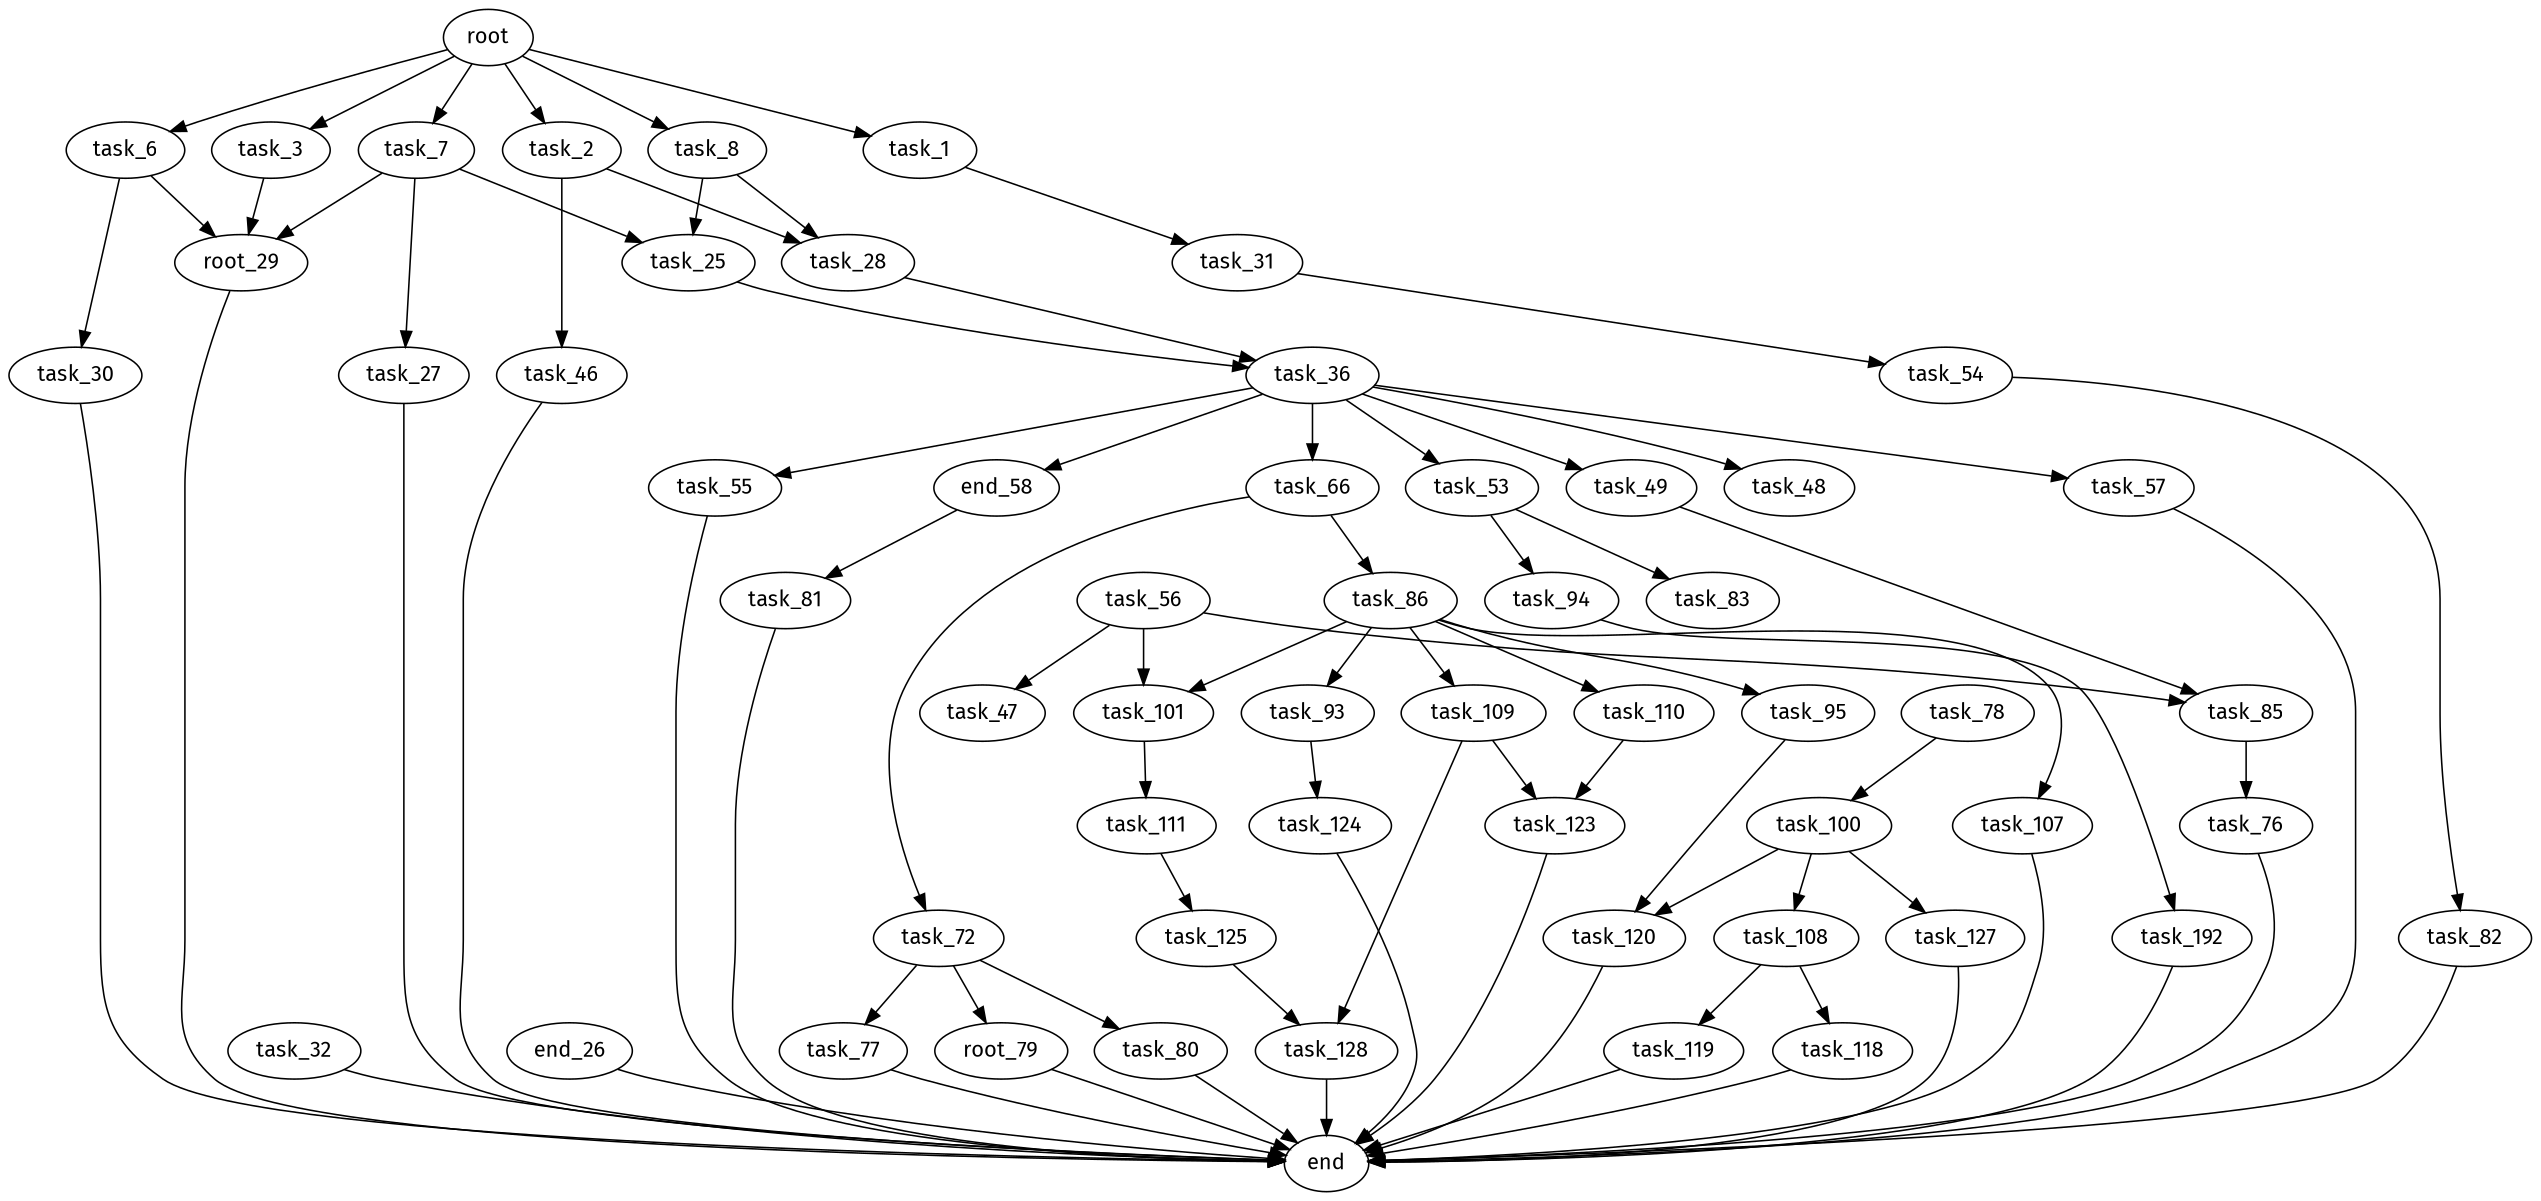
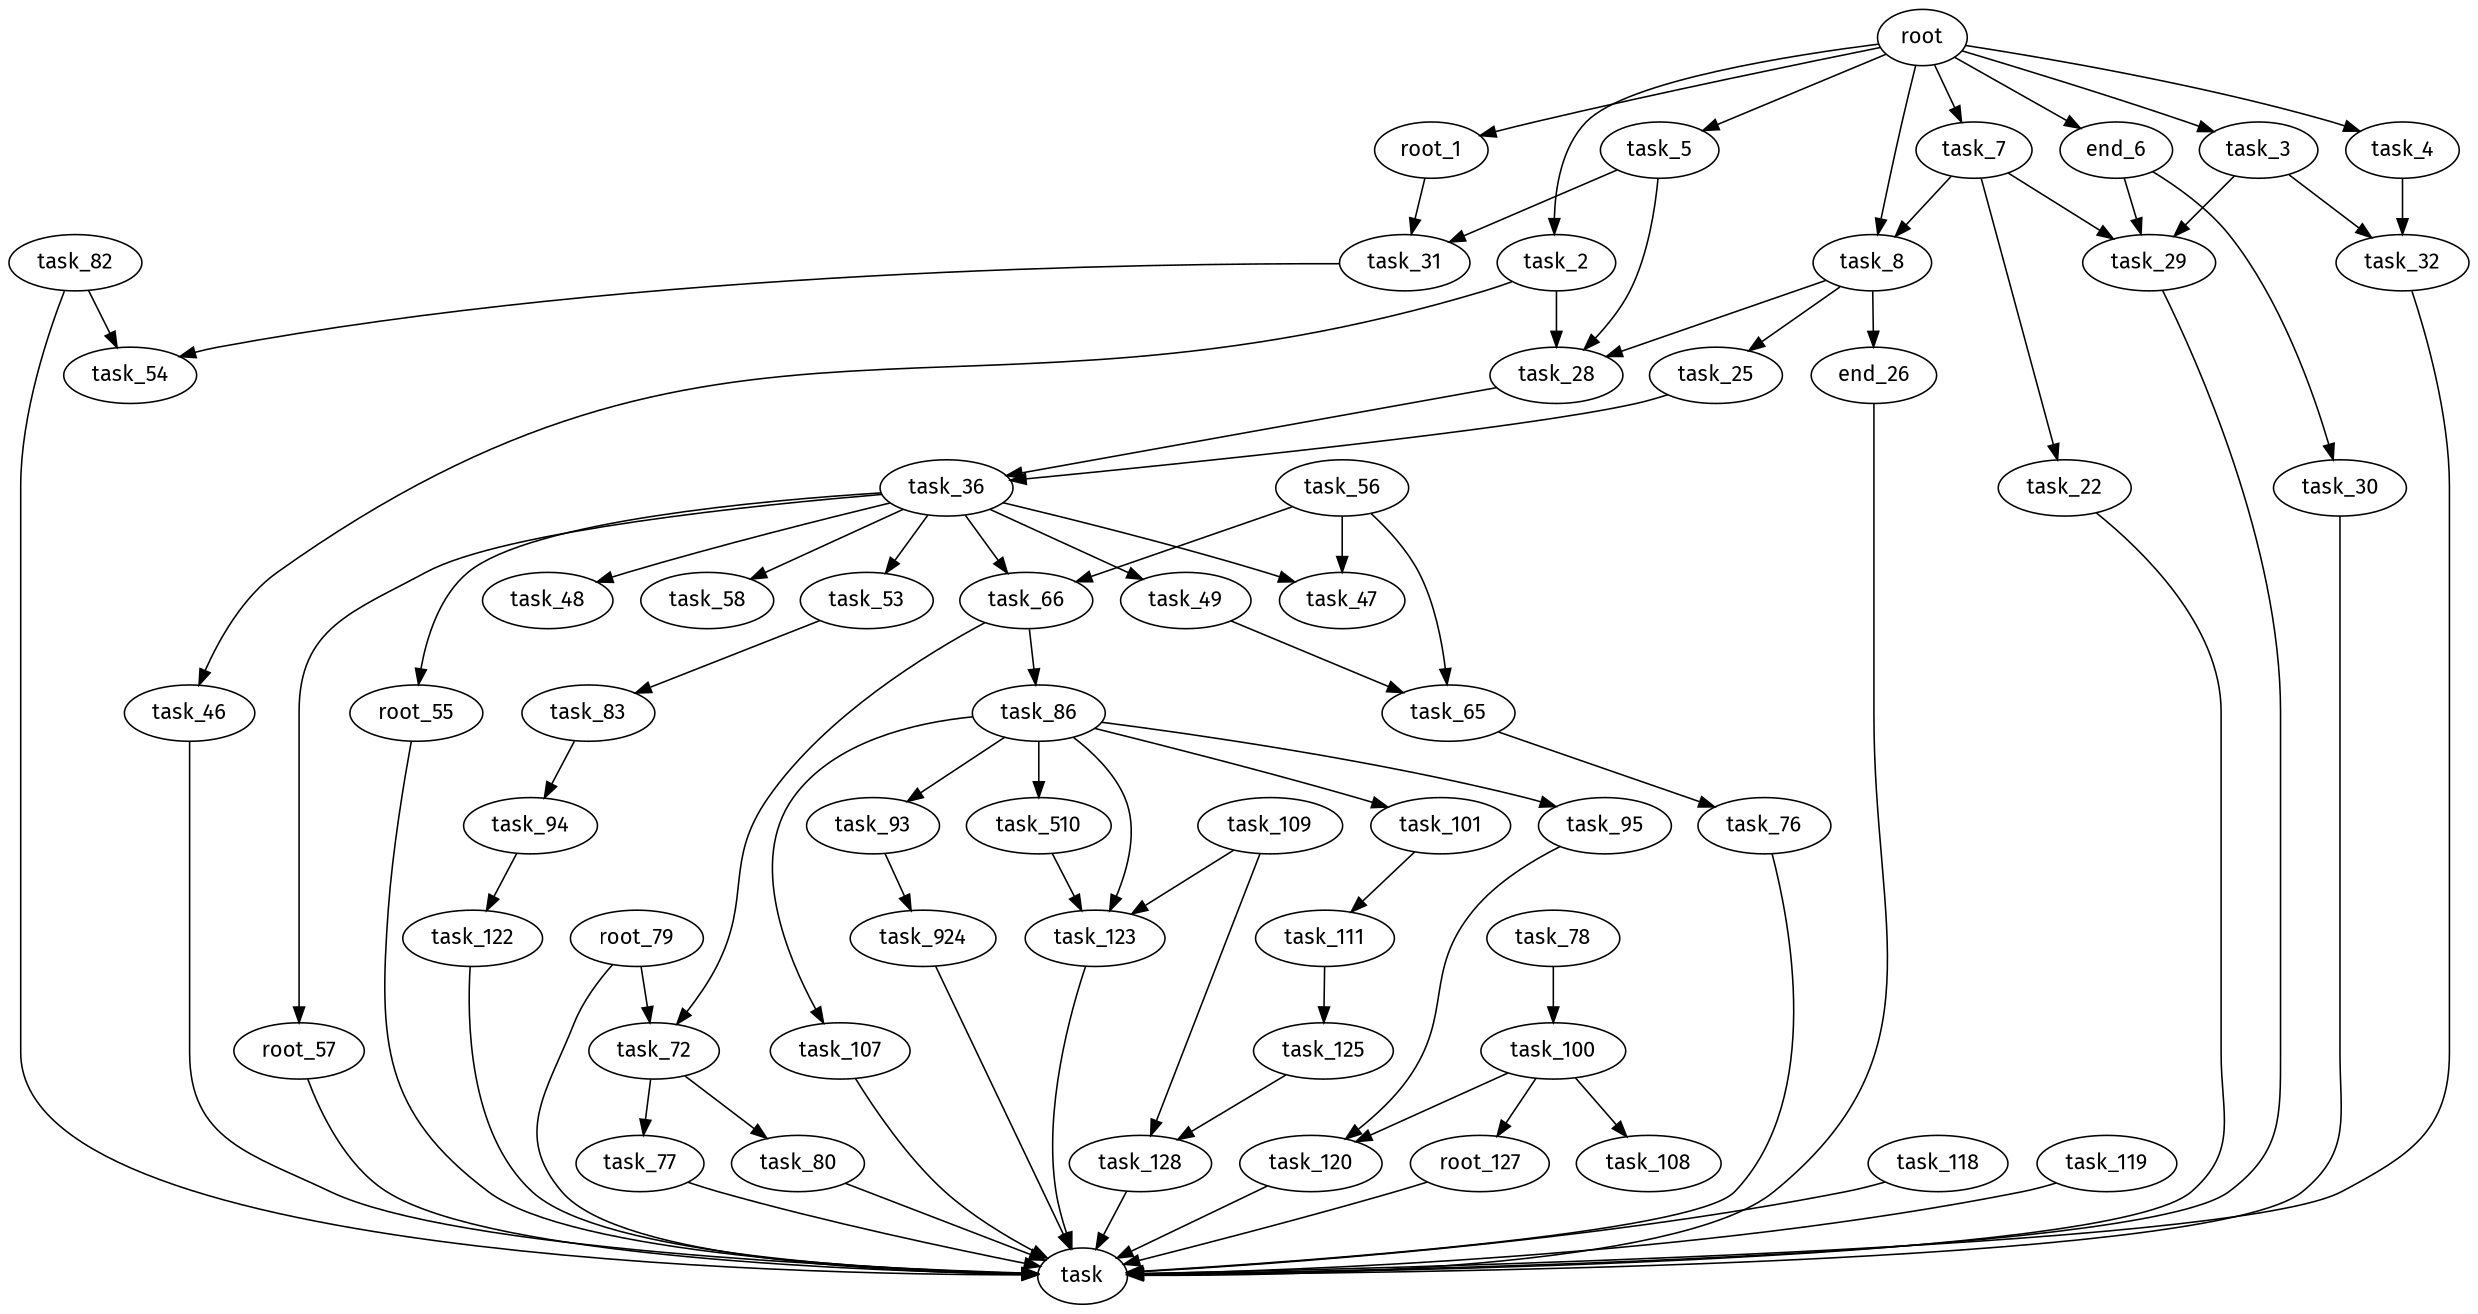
node "task_6": label "task_6" -> "end_6"
node "task_1": label "task_1" -> "root_1"
node "task_5": added
node "task_4": added
edge "task_3" -> "task_32": added
edge "task_7" -> "task_25": now "task_7" -> "task_8"
node "root_29": label "root_29" -> "task_29"
edge "task_8" -> "end_26": added
node "task_27": label "task_27" -> "task_22"
node "task_55": label "task_55" -> "root_55"
node "end_58": label "end_58" -> "task_58"
node "task_57": label "task_57" -> "root_57"
edge "task_54" -> "task_82": reversed
edge "task_36" -> "task_47": added
edge "task_53" -> "task_94": now "task_83" -> "task_94"
node "task_81": removed
edge "task_56" -> "task_101": now "task_56" -> "task_66"
edge "task_86" -> "task_109": now "task_86" -> "task_123"
node "task_110": label "task_110" -> "task_510"
node "task_85": label "task_85" -> "task_65"
node "task_124": label "task_124" -> "task_924"
node "task_127": label "task_127" -> "root_127"
node "task_192": label "task_192" -> "task_122"
edge "task_72" -> "root_79": reversed
edge "task_108" -> "task_118": removed
edge "task_108" -> "task_119": removed
node "end": label "end" -> "task"
